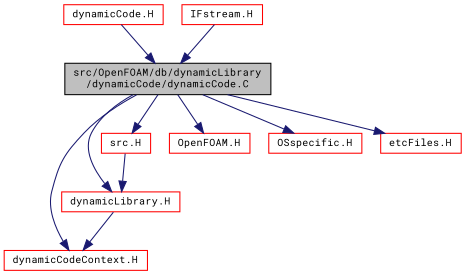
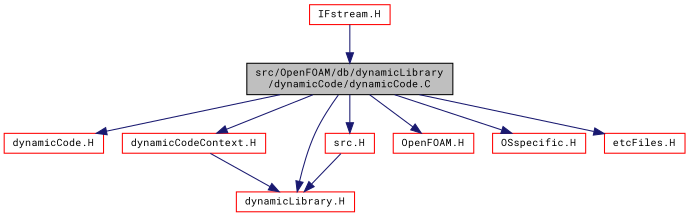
edge "dynamicCode.H" -> "src/OpenFOAM/db/dynamicLibrary /dynamicCode/dynamicCode.C": reversed
edge "dynamicLibrary.H" -> "dynamicCodeContext.H": reversed
